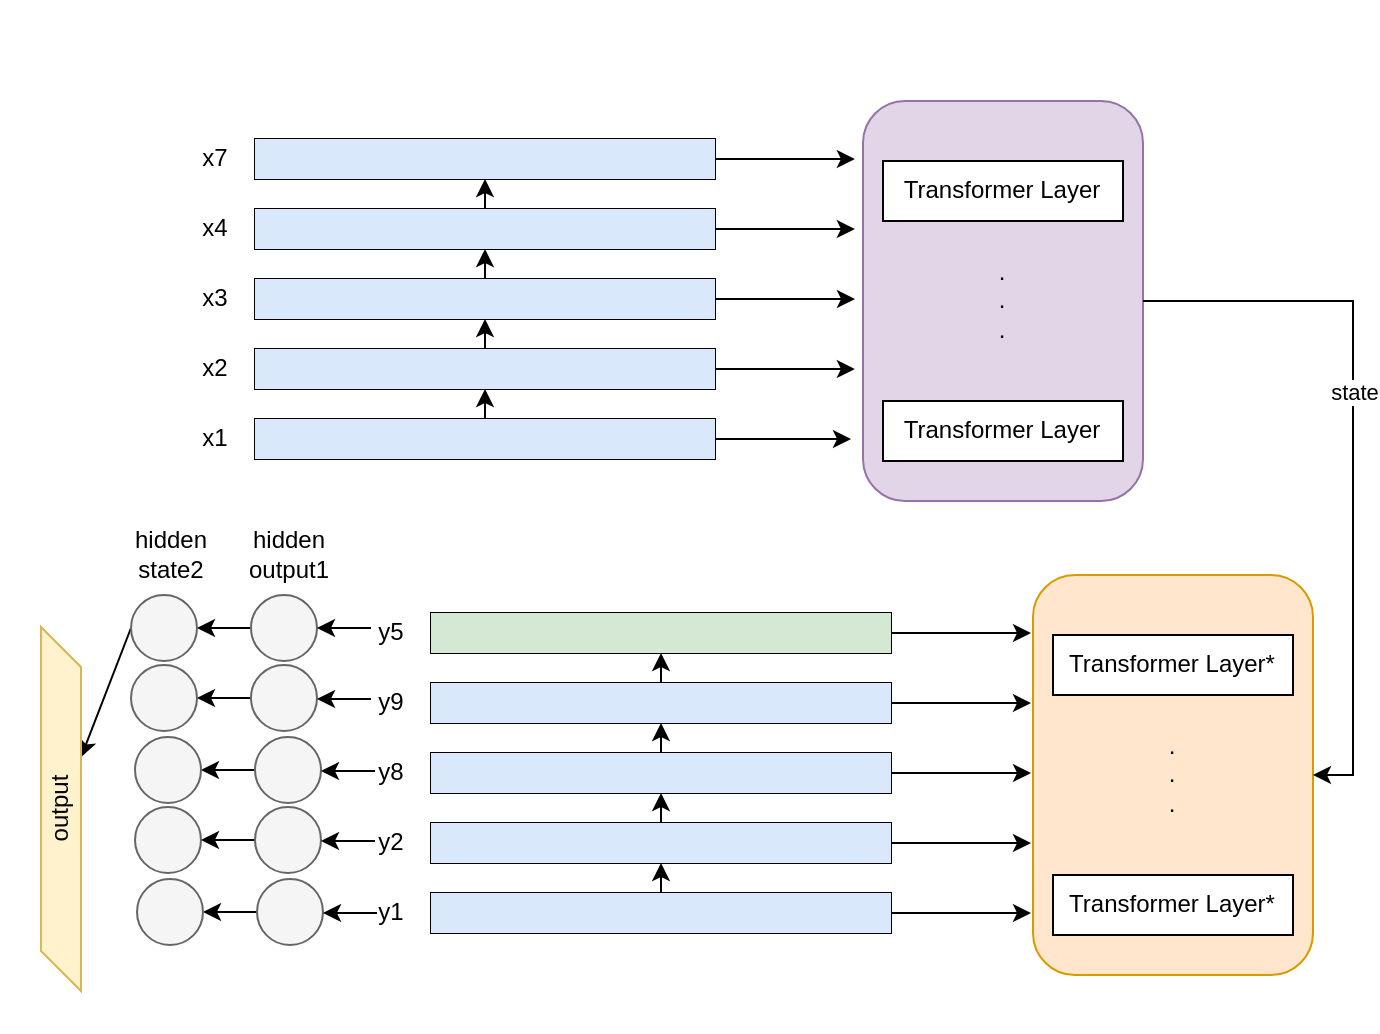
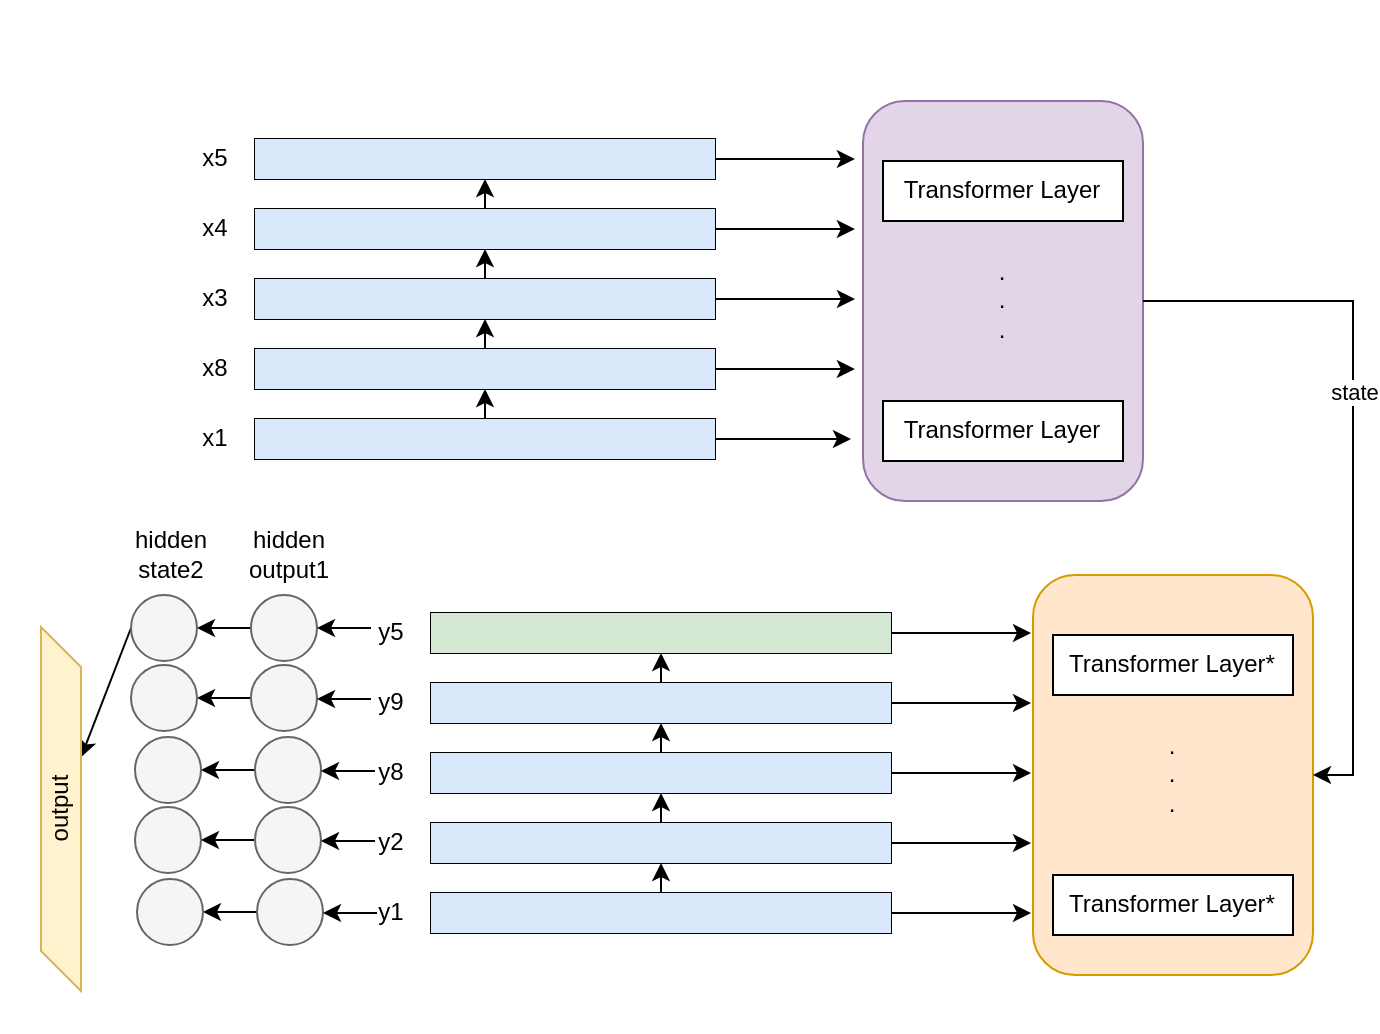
node "x7": label "x7" -> "x5"
node "x2": label "x2" -> "x8"
